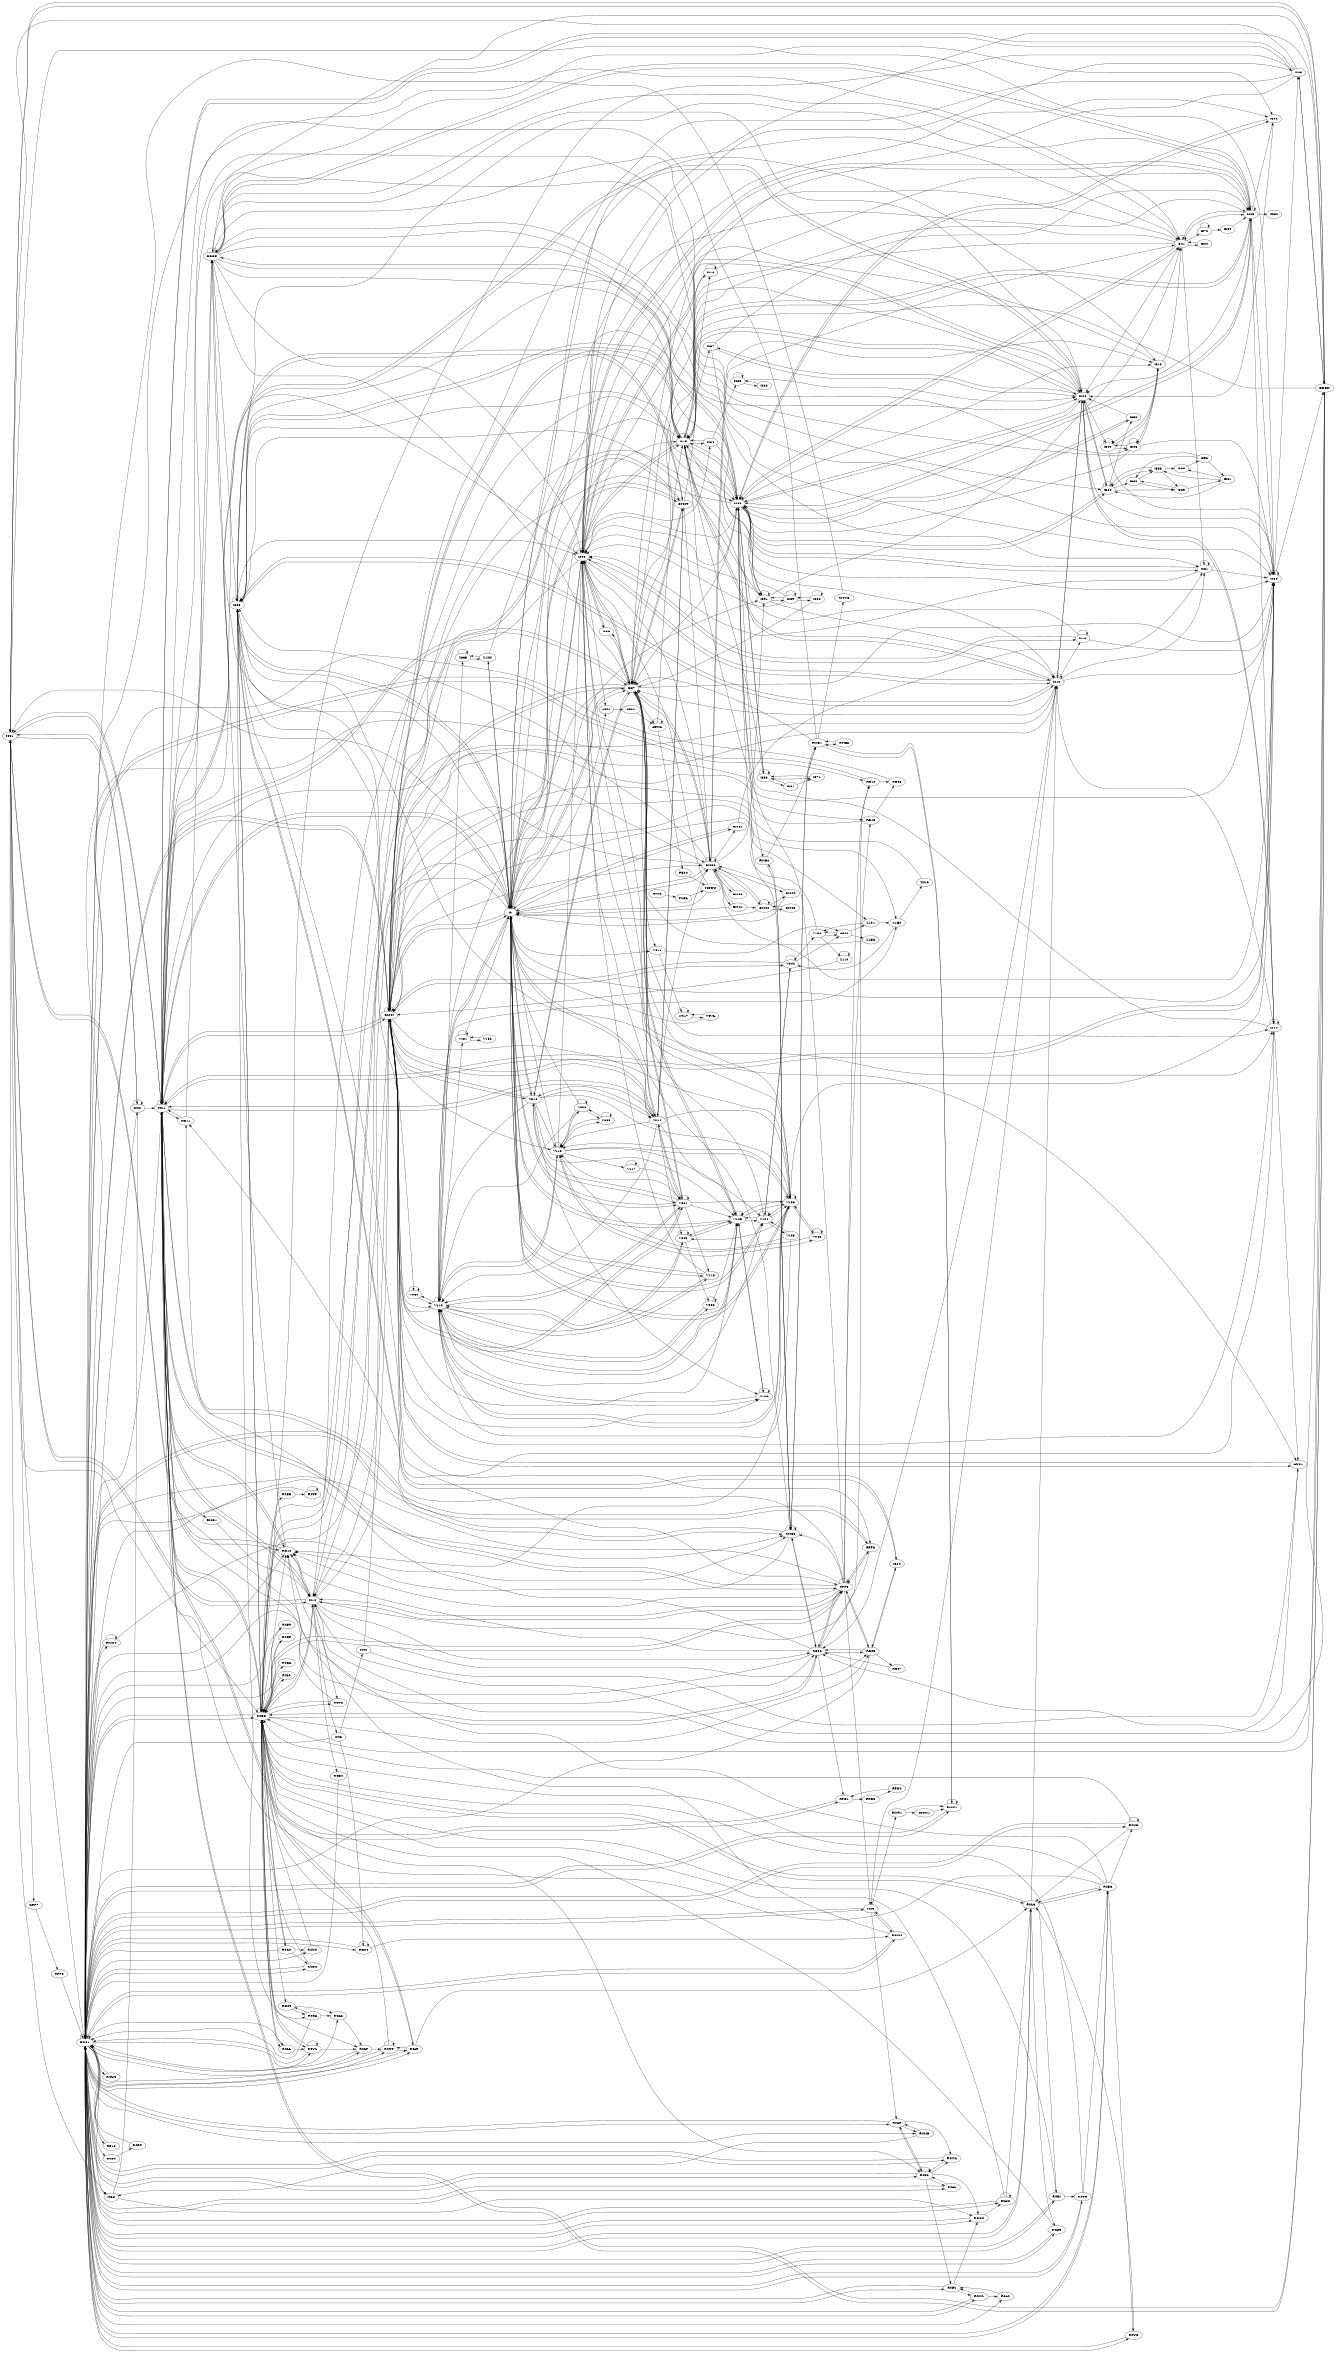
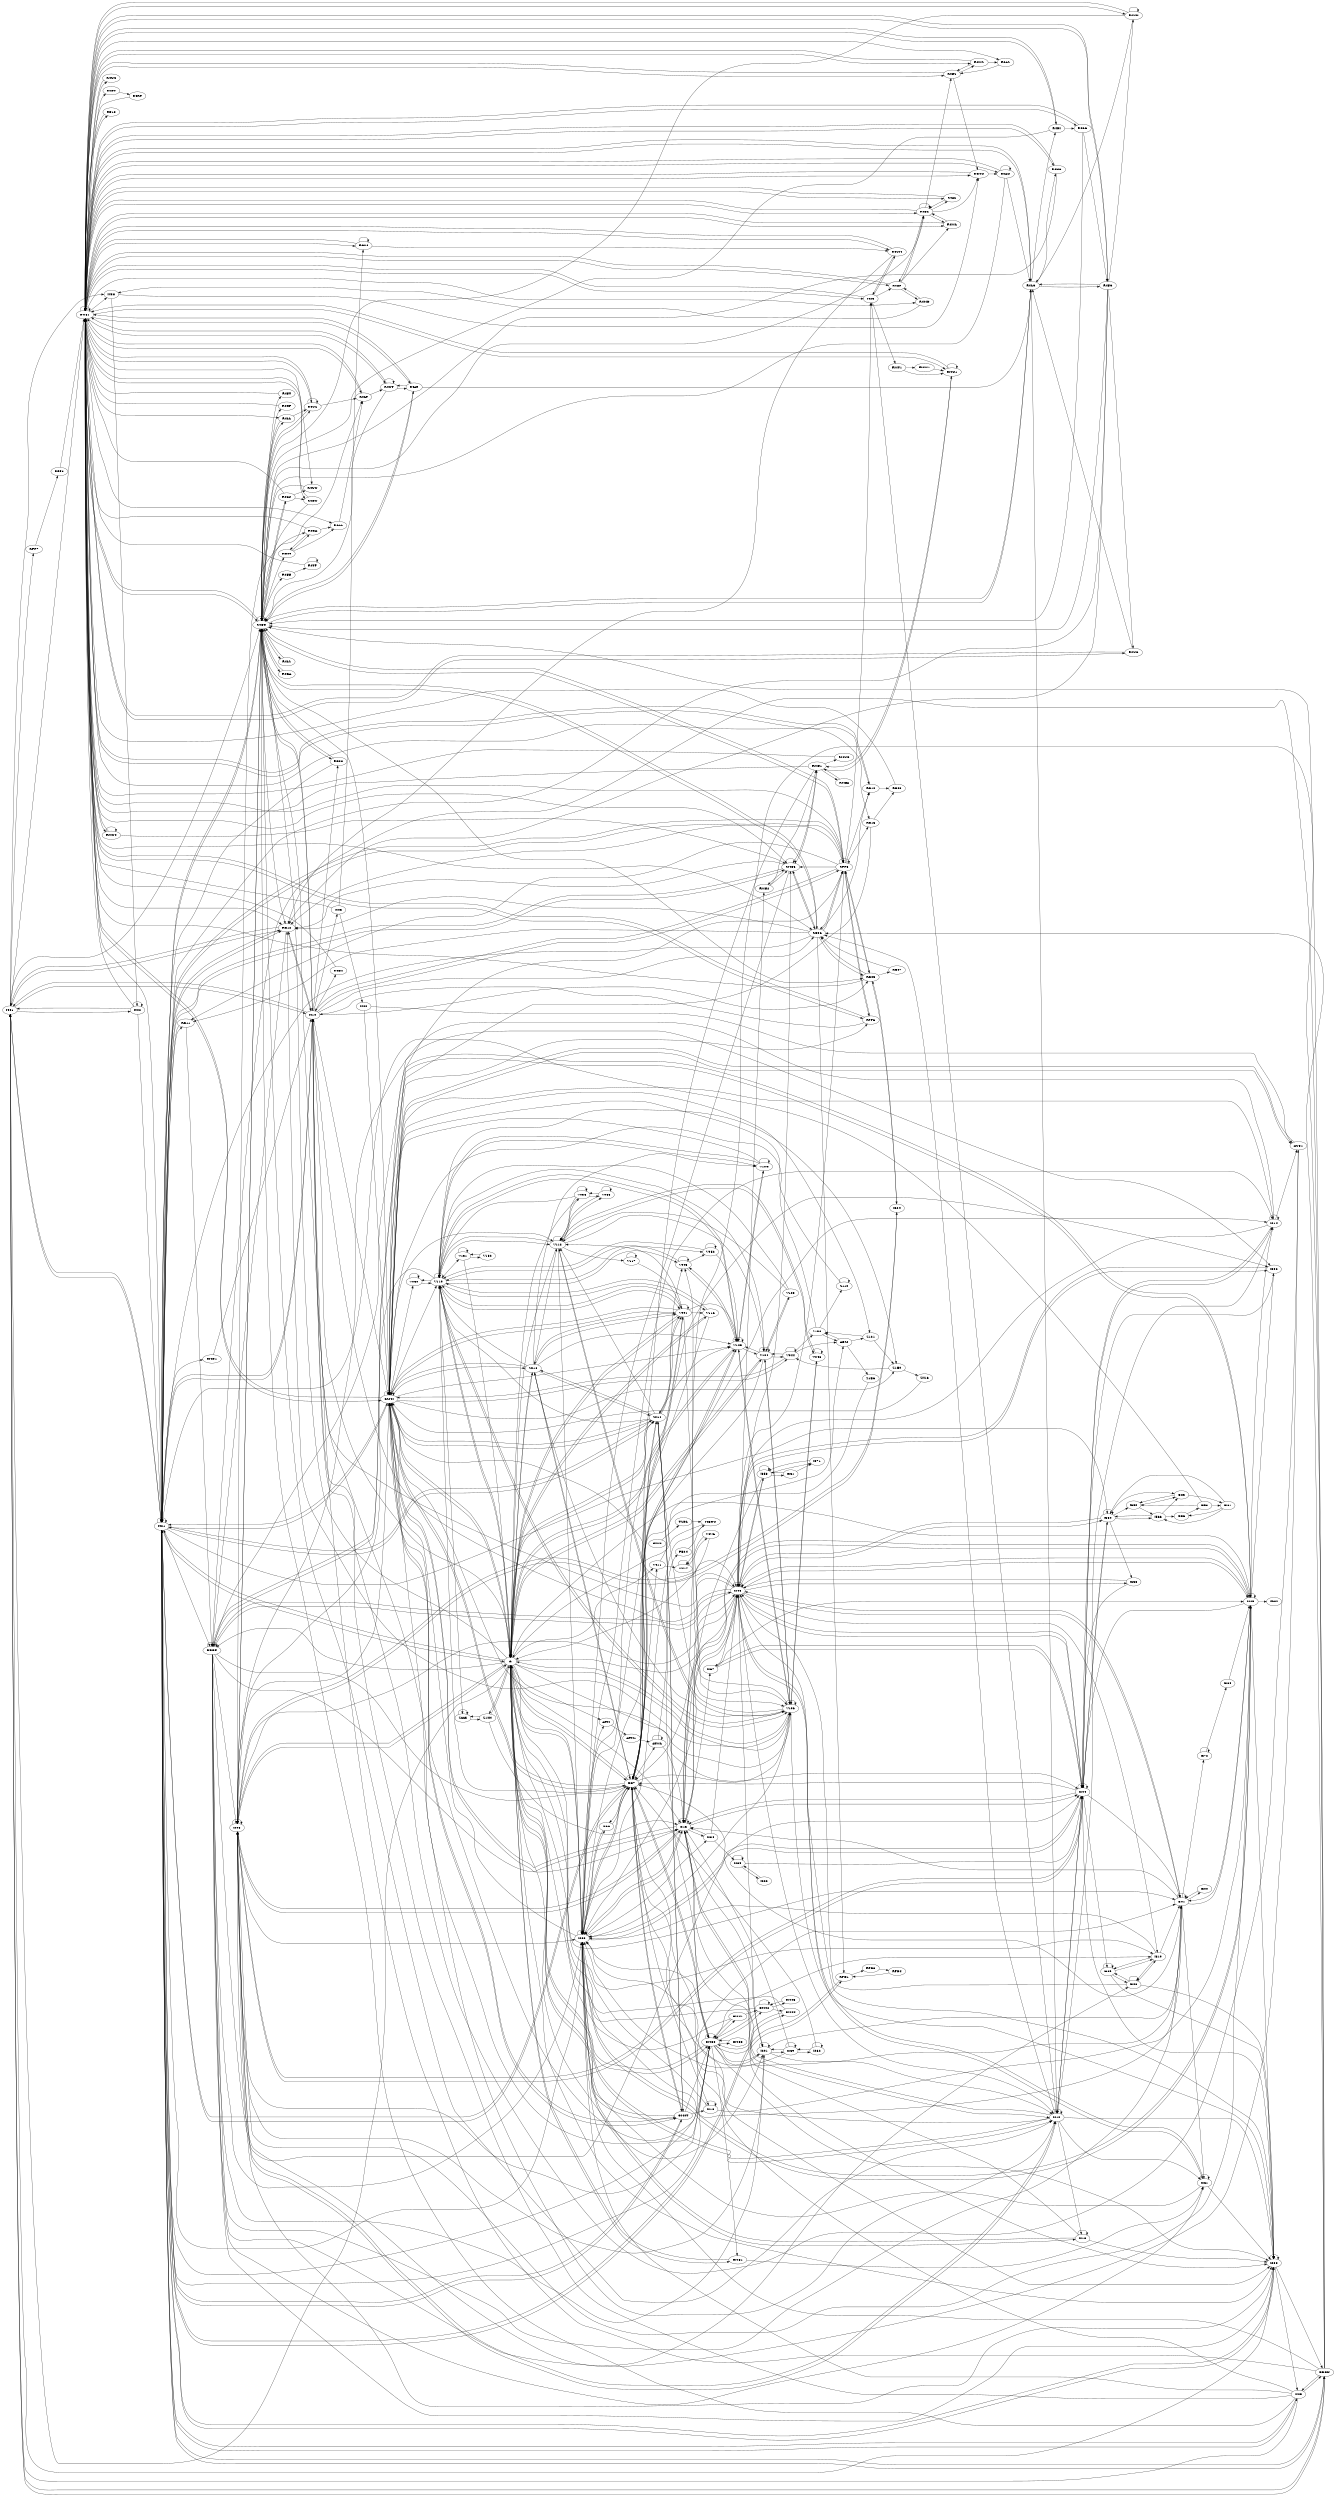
edge "CSMI" -> "V10C": reversed
edge "RPP5" -> "DU81": reversed
